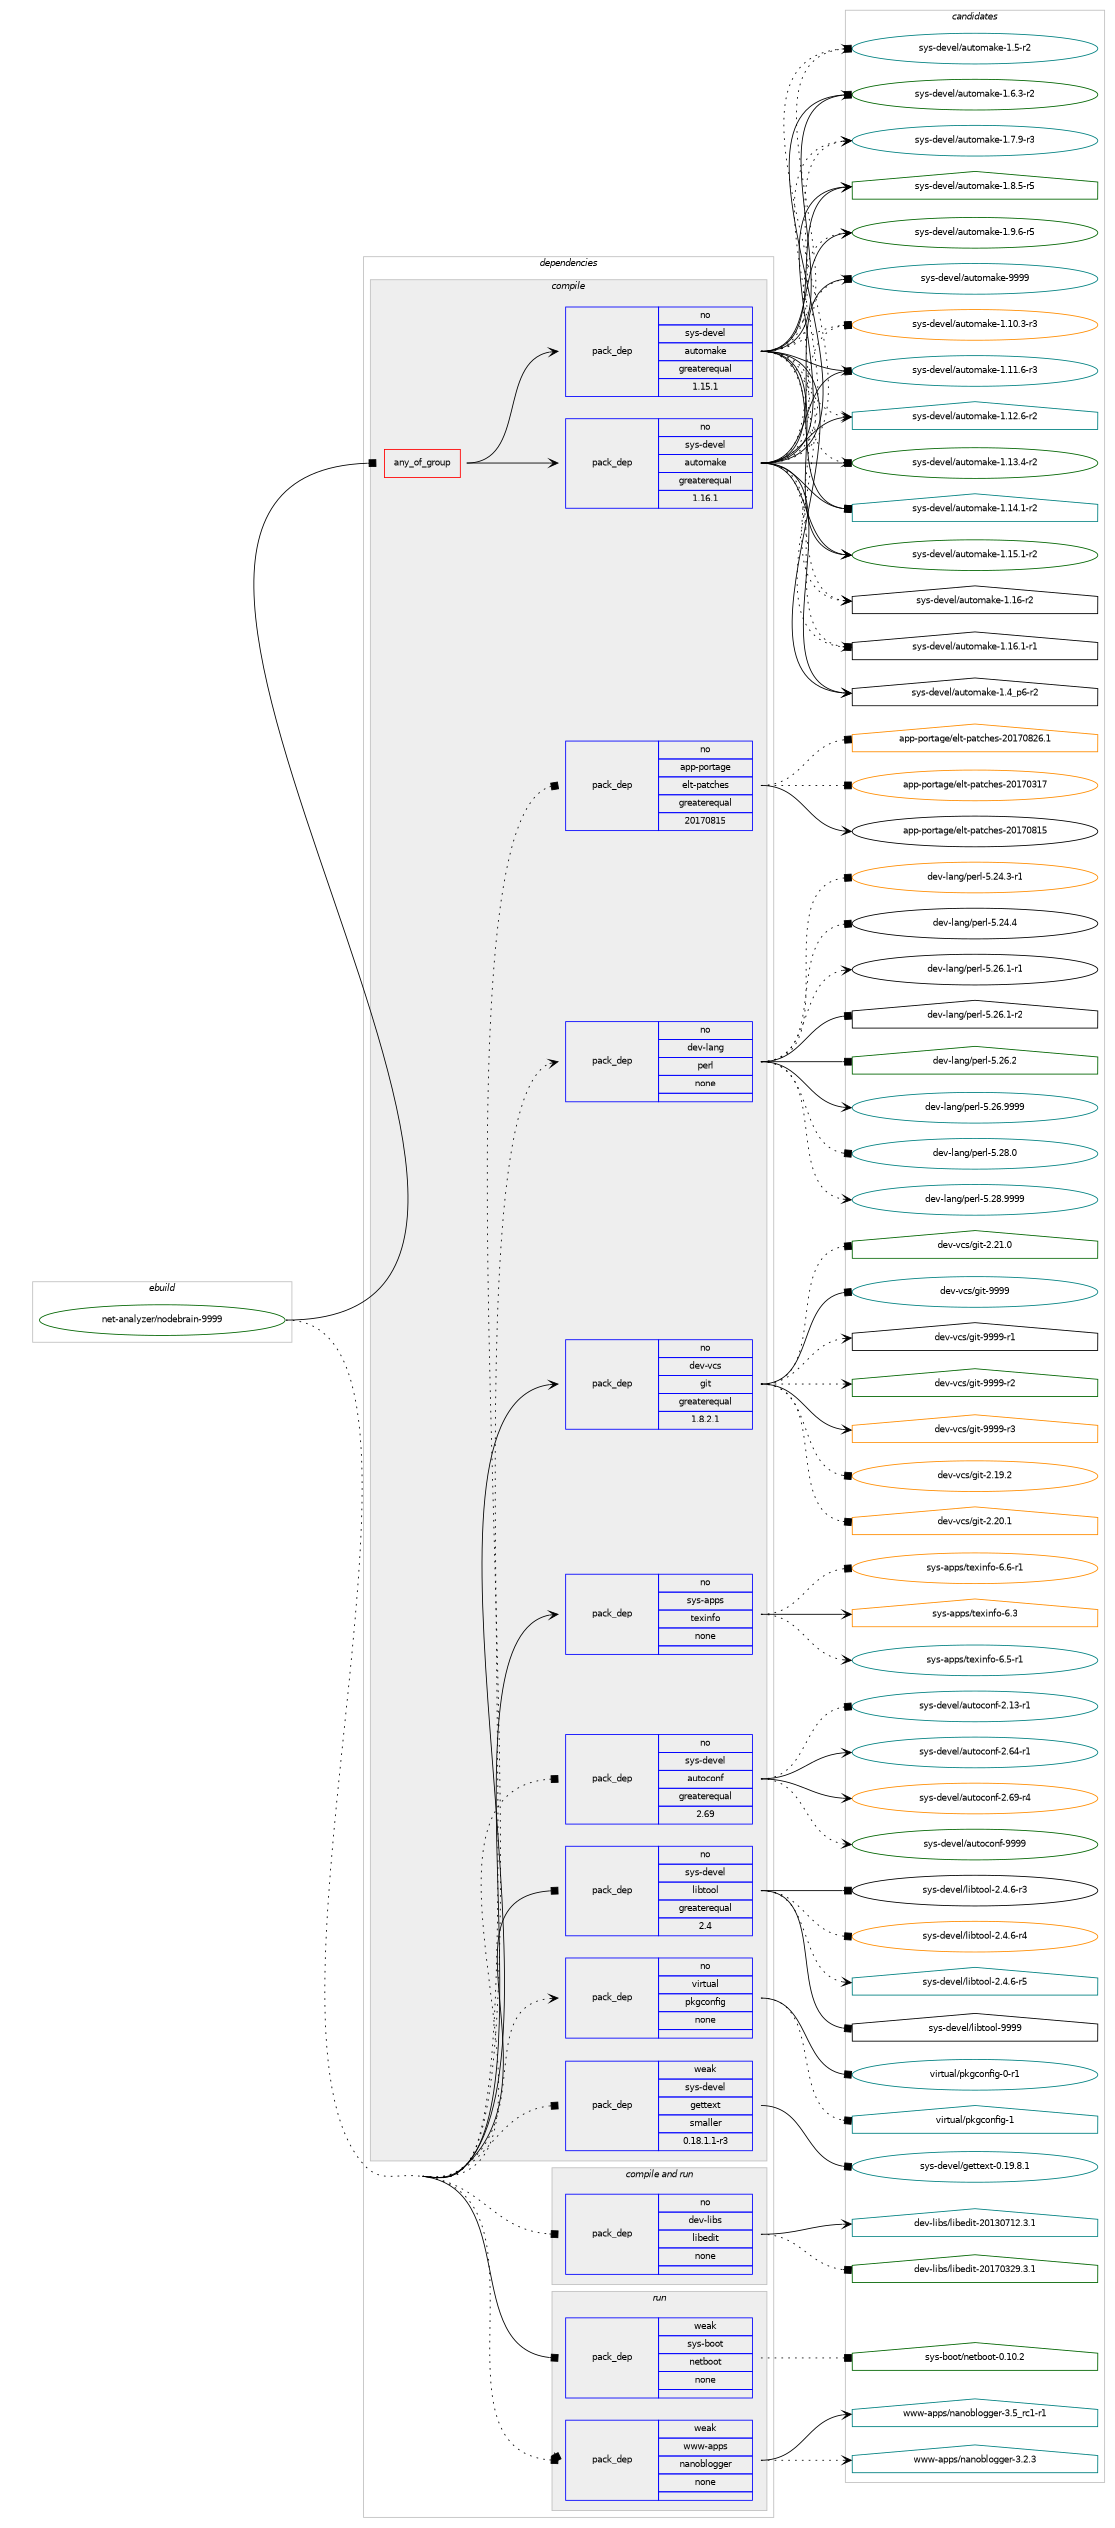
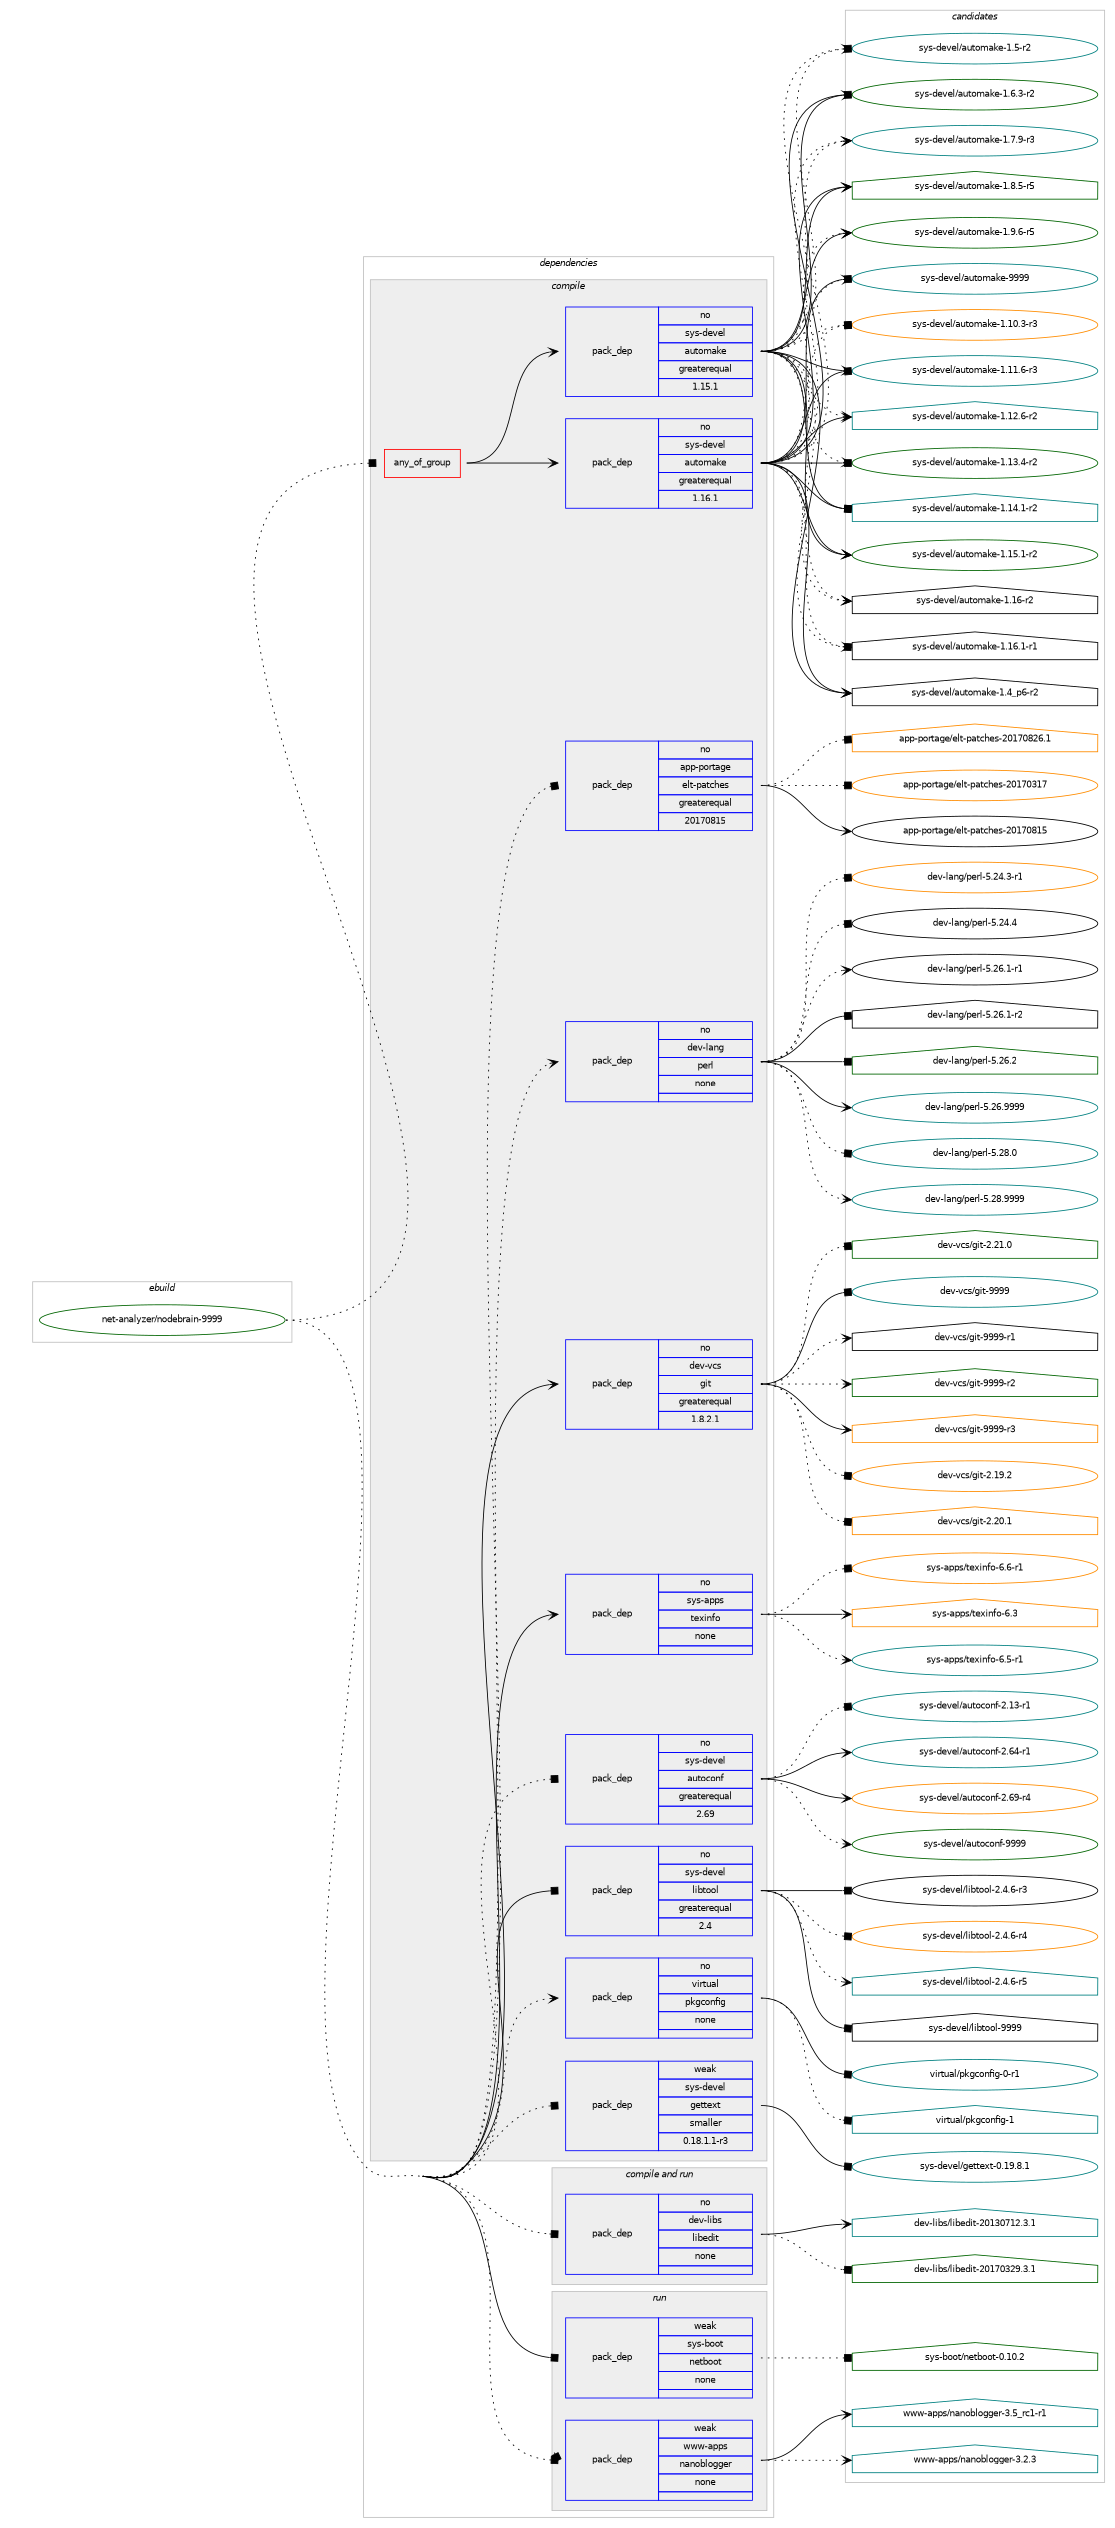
edge "net-analyzer/nodebrain-9999" -> "any_of_group": style solid -> dotted
